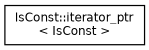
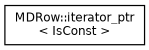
node "IsConst::iterator_ptr < IsConst >": label "IsConst::iterator_ptr < IsConst >" -> "MDRow::iterator_ptr < IsConst >"
